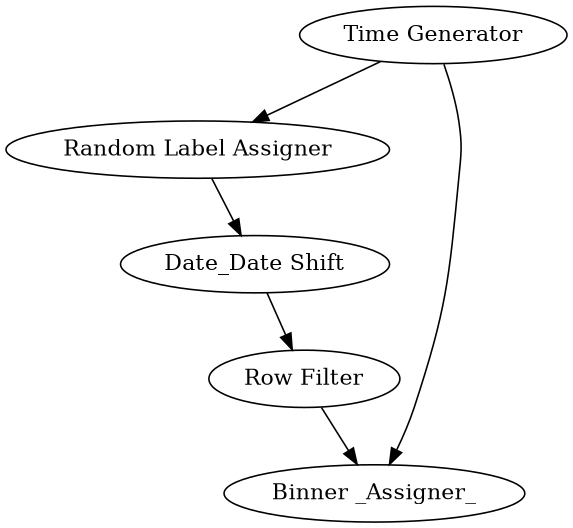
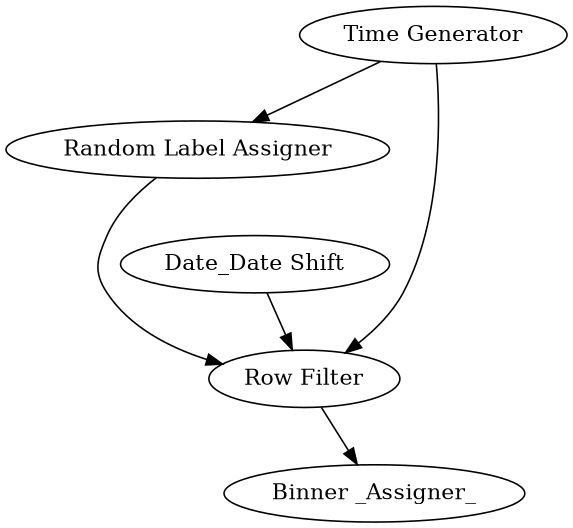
edge "Random Label Assigner" -> "Date_Date Shift": now "Random Label Assigner" -> "Row Filter"
edge "Time Generator" -> "Binner _Assigner_": now "Time Generator" -> "Row Filter"
